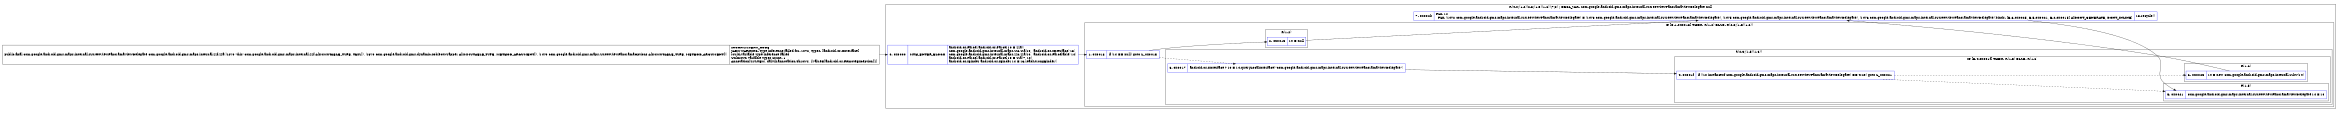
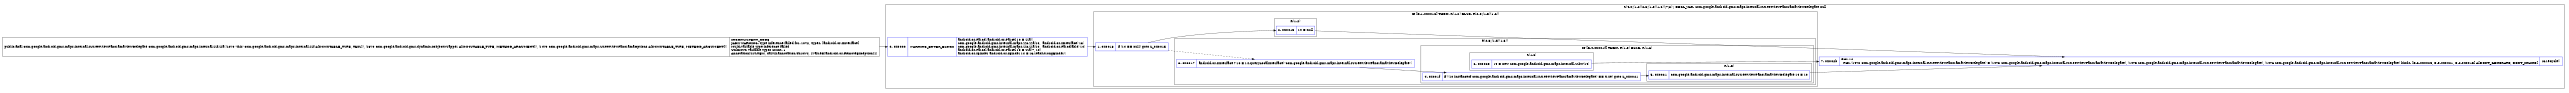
edge "7: 0x002b" -> "5: 0x0021": reversed
node "0: 0x0000": text "MTH_ENTER_BLOCK" -> "WARNING_ENTER_BLOCK"
edge "4: 0x001f" -> "6: 0x0025": removed
edge "4: 0x001f" -> "5: 0x0021": style dashed -> solid
